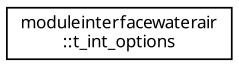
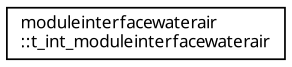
node "moduleinterfacewaterair ::t_int_options": label "moduleinterfacewaterair ::t_int_options" -> "moduleinterfacewaterair ::t_int_moduleinterfacewaterair"
